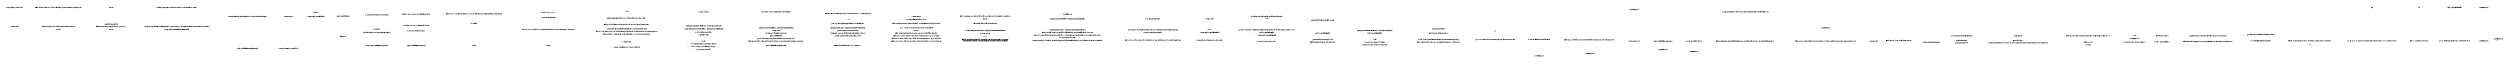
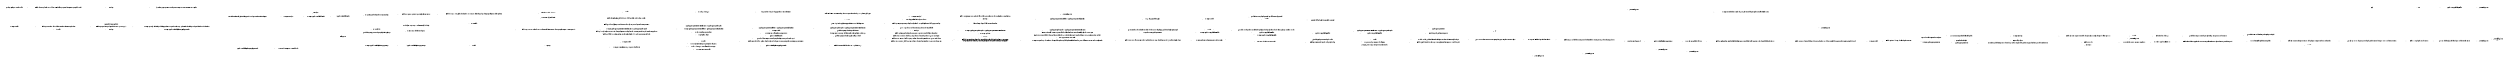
node "Volition: Move on. There's no catching her this time around.": added
node "Volition: He has lost the will to live.": label "Volition: He has lost the will to live." -> "Volition: He has lost the harbour to live."
